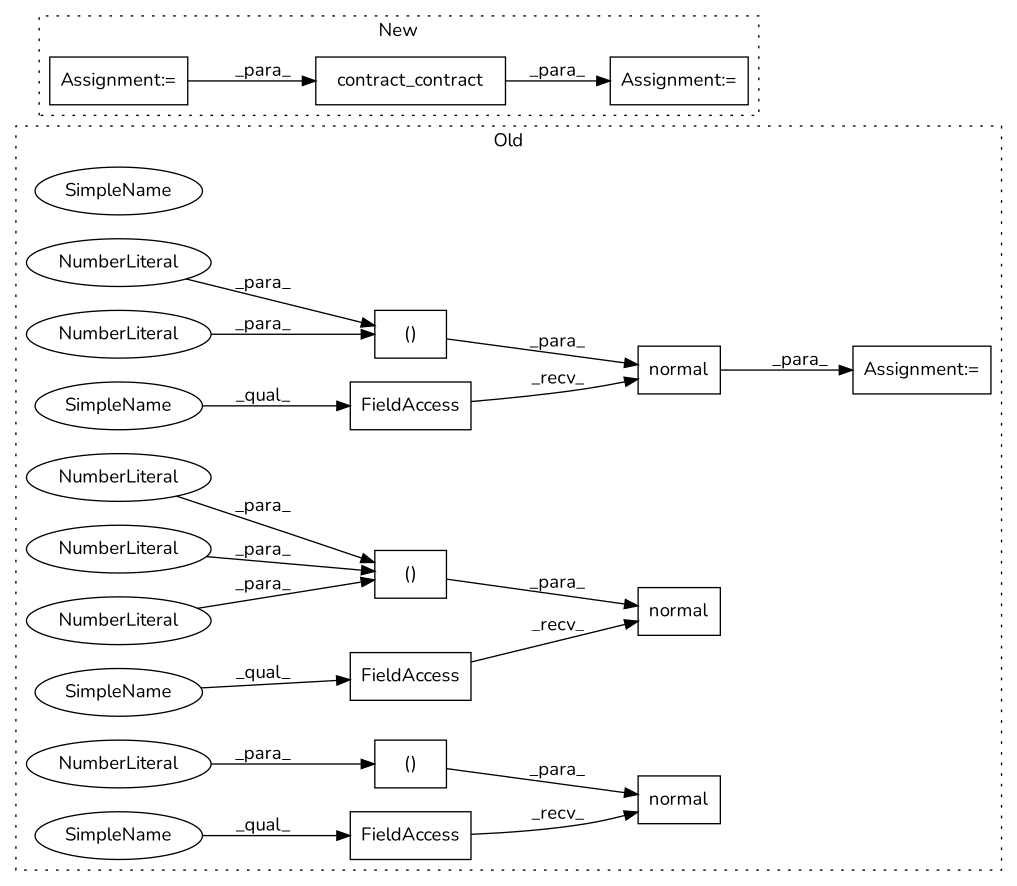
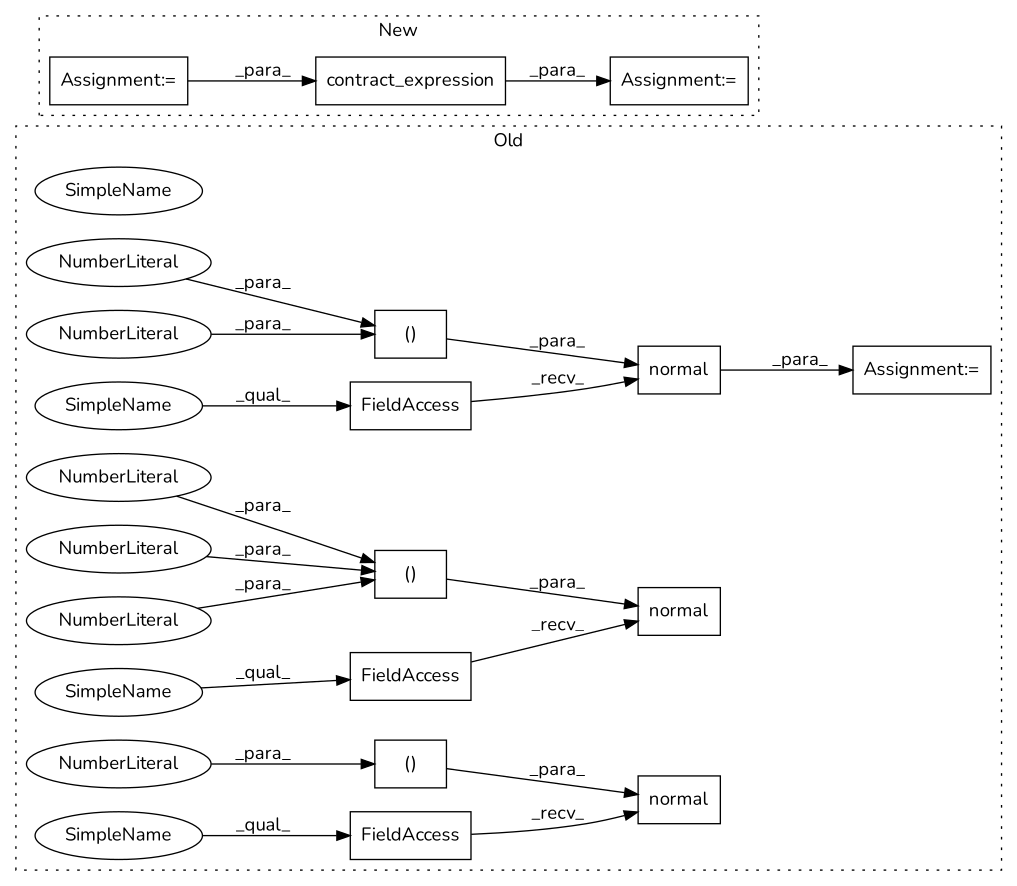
node "contract_contract": label "contract_contract" -> "contract_expression"
